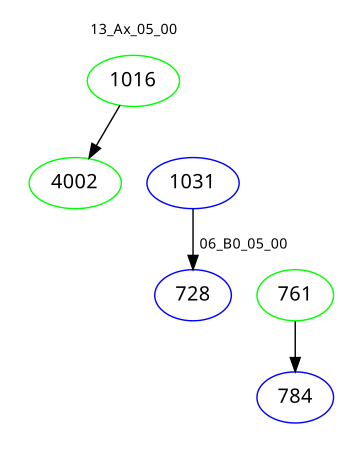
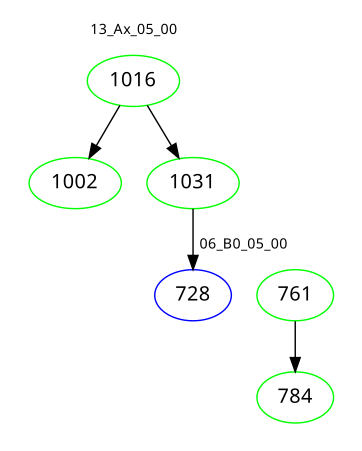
edge "1016" -> "1031": added
node "4002": label "4002" -> "1002"
node "1031": color blue -> green
node "784": color blue -> green
